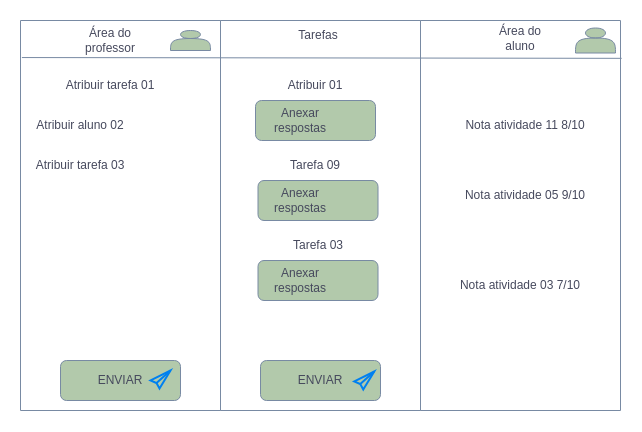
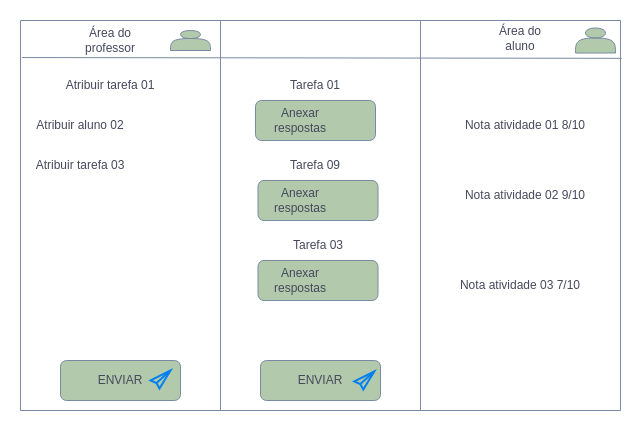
node "Tarefas": removed
node "Atribuir 01": label "Atribuir 01" -> "Tarefa 01"
node "Nota atividade 11 8/10": label "Nota atividade 11 8/10" -> "Nota atividade 01 8/10"
node "Nota atividade 05 9/10": label "Nota atividade 05 9/10" -> "Nota atividade 02 9/10"
